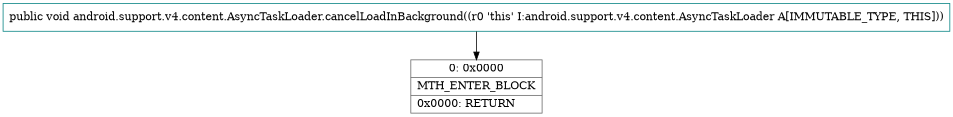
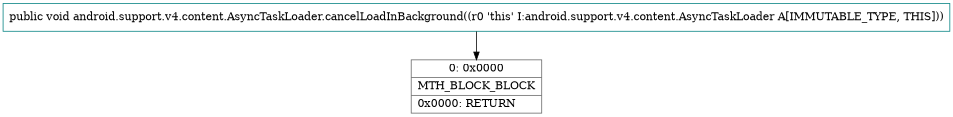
node "0: 0x0000": text "MTH_ENTER_BLOCK" -> "MTH_BLOCK_BLOCK"
